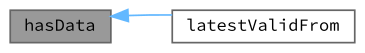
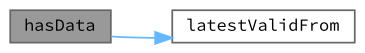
edge "latestValidFrom" -> "hasData": reversed
